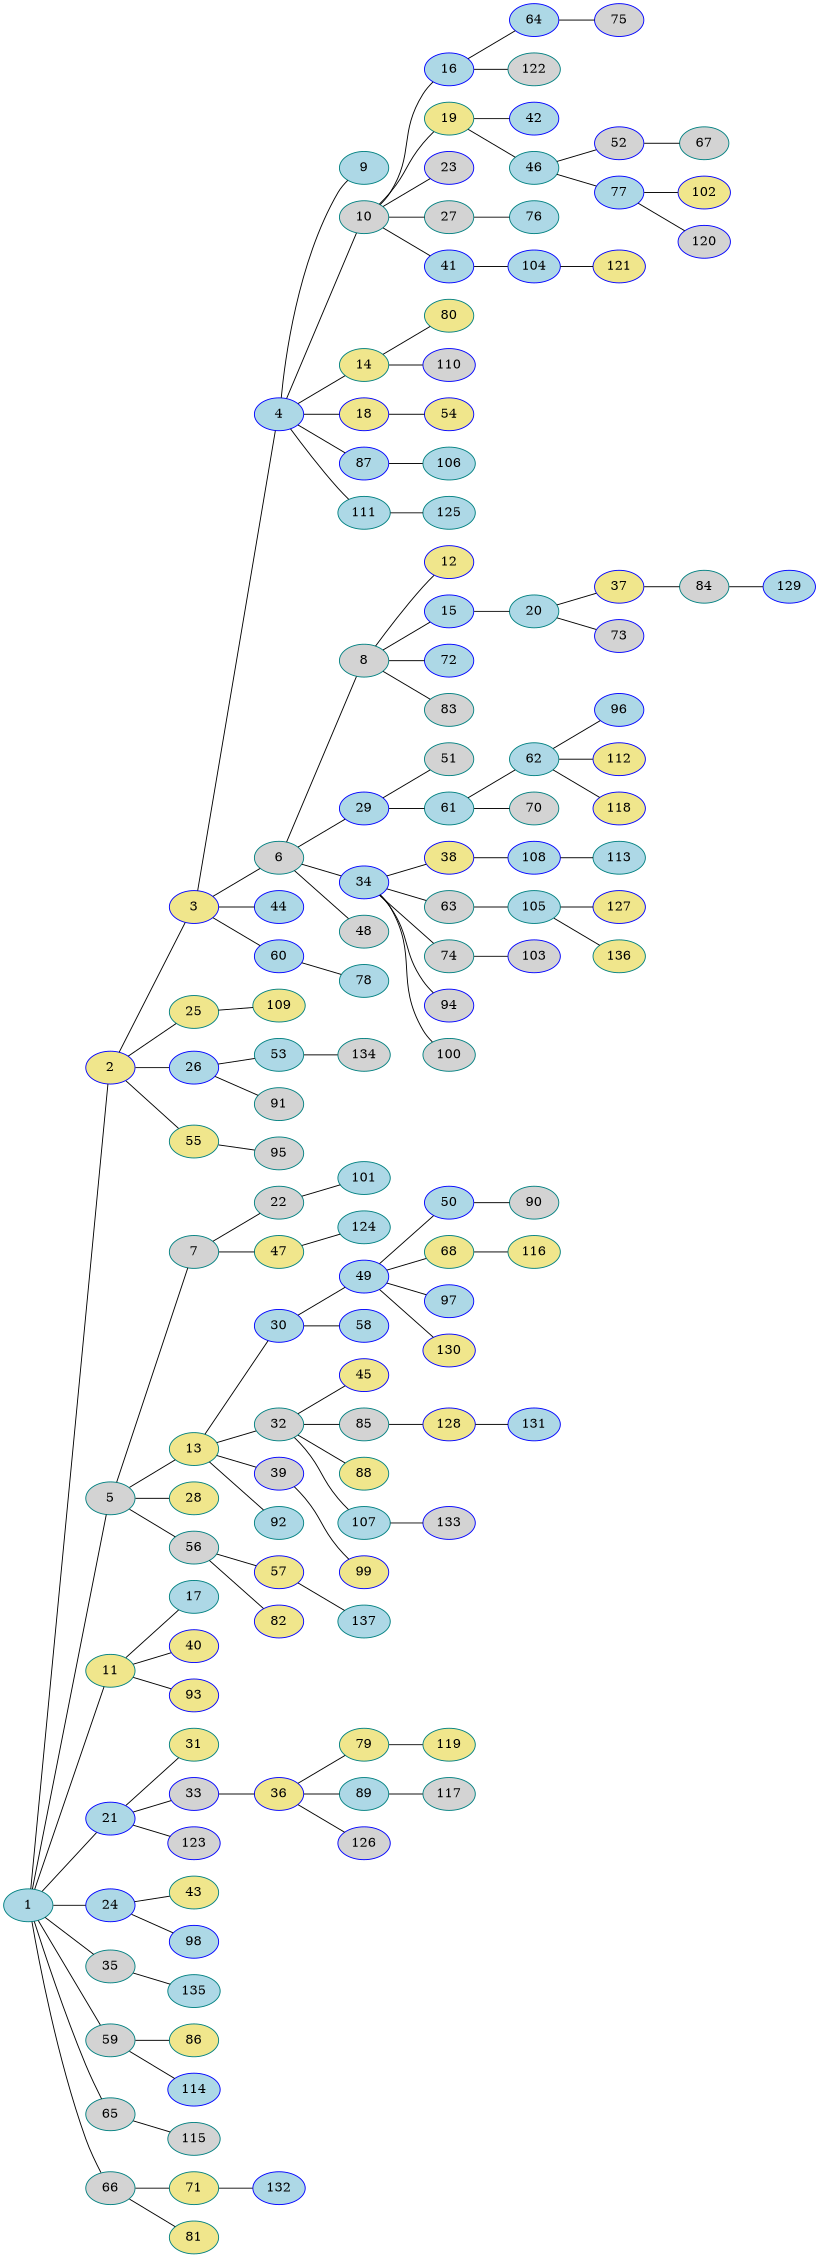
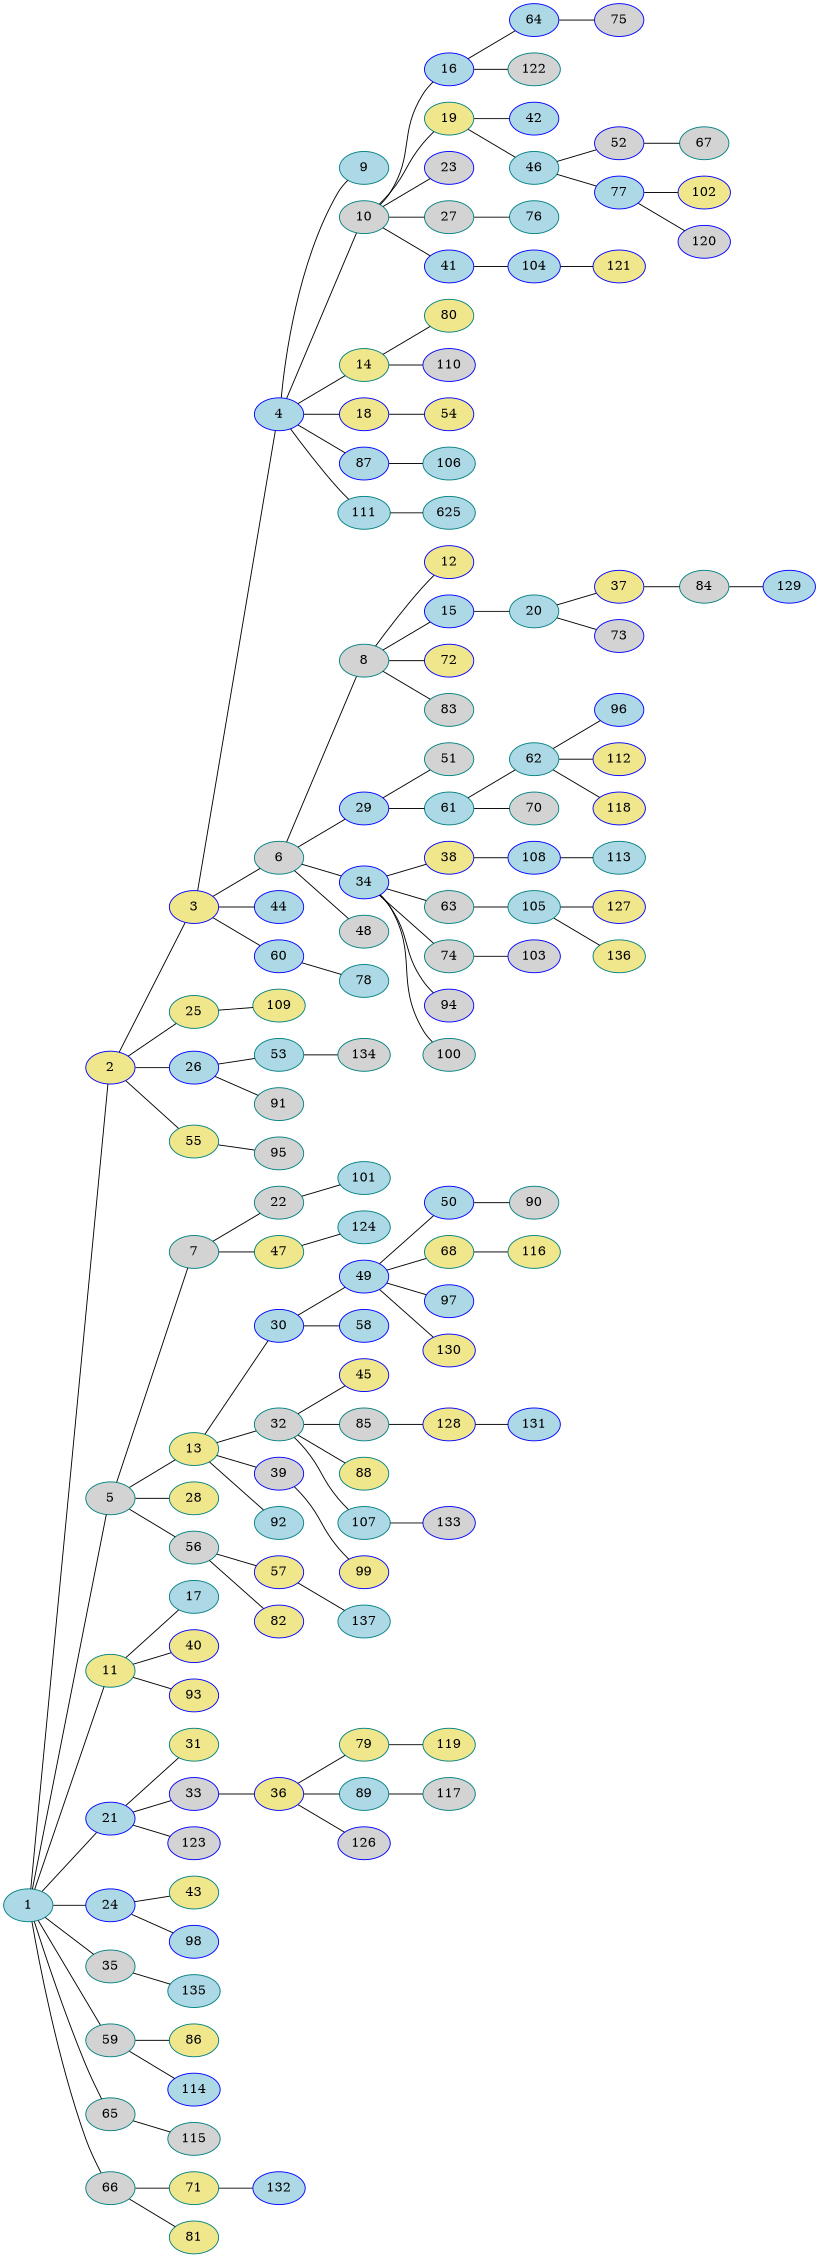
node "125": label "125" -> "625"
node "72": fillcolor lightblue -> khaki
